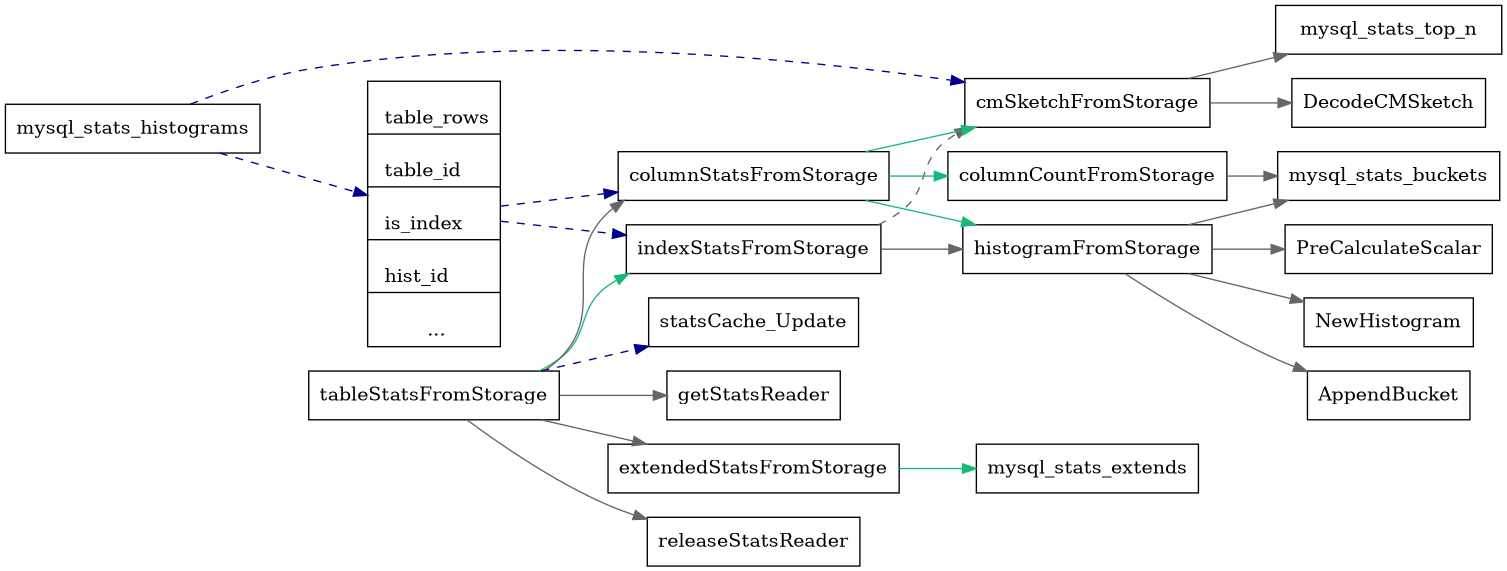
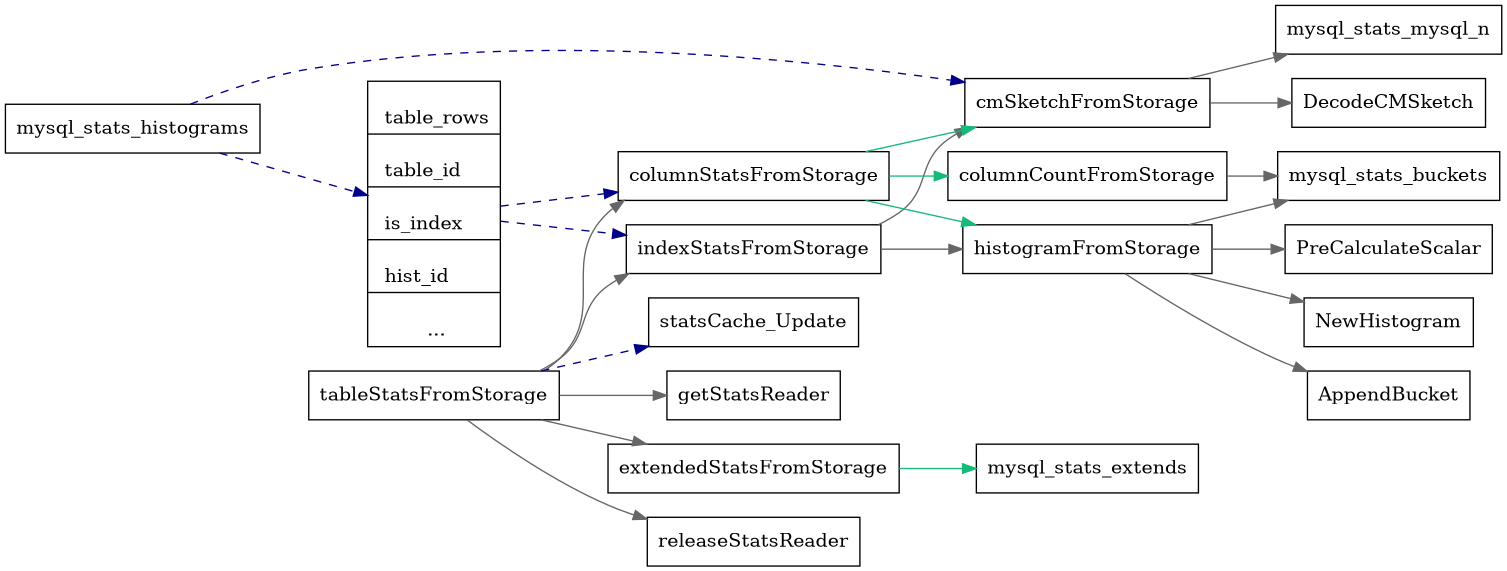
node "mysql_stats_top_n": label "mysql_stats_top_n" -> "mysql_stats_mysql_n"
edge "indexStatsFromStorage" -> "cmSketchFromStorage": style dashed -> solid
edge "tableStatsFromStorage" -> "indexStatsFromStorage": color #17b978 -> gray40
